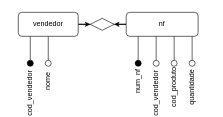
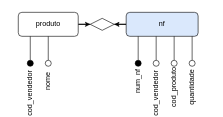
node "vendedor": label "vendedor" -> "produto"
node "nf": fillcolor #ffffff -> #dae8fc
